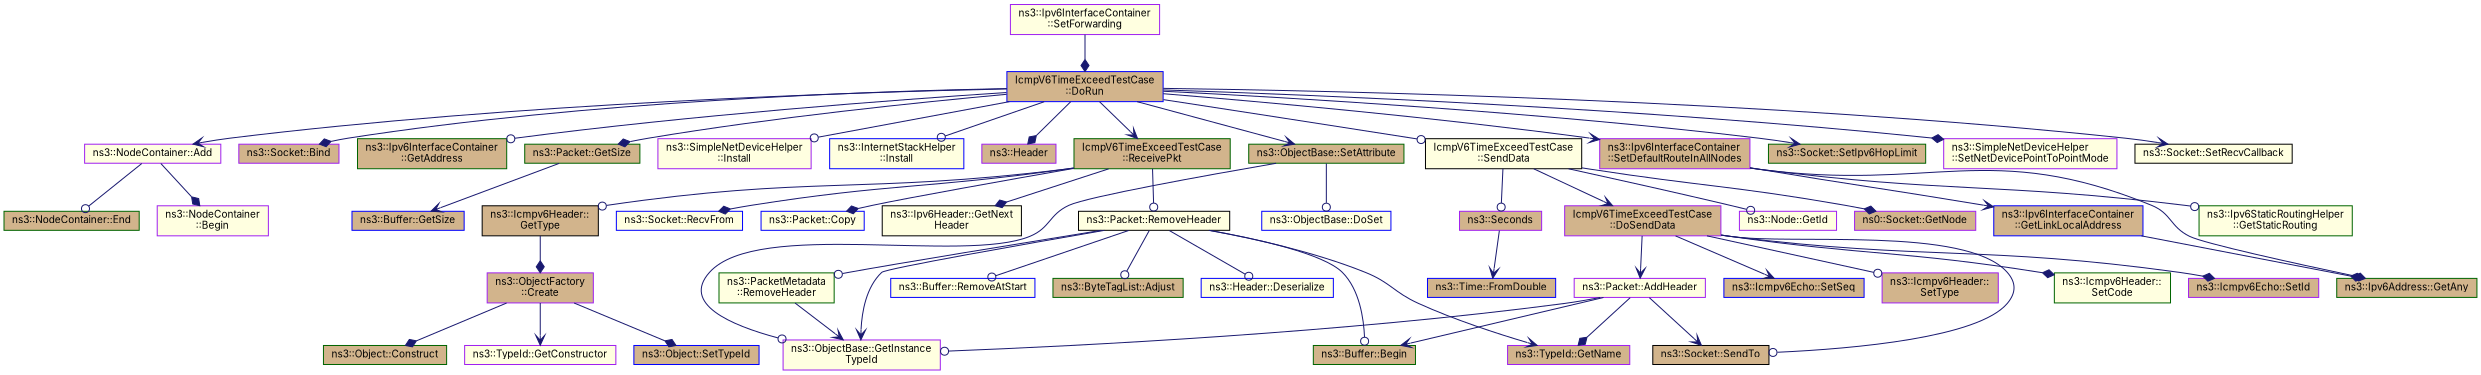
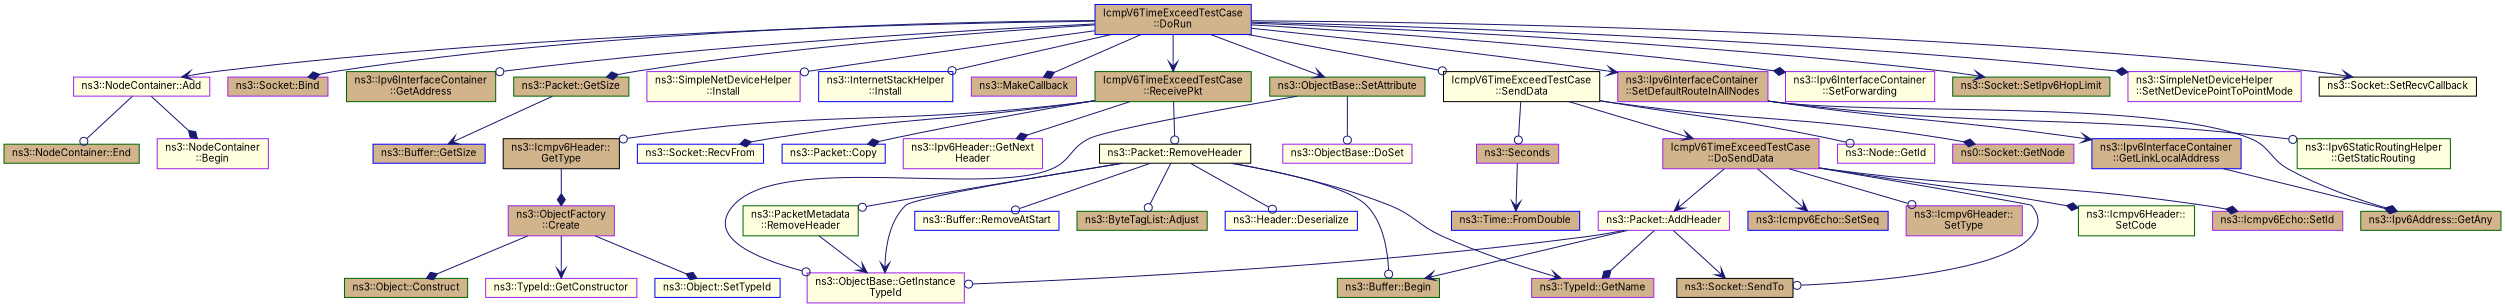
edge "ns3::Ipv6InterfaceContainer ::SetForwarding" -> "IcmpV6TimeExceedTestCase ::DoRun": reversed
node "ns3::Header": label "ns3::Header" -> "ns3::MakeCallback"
node "ns3::Ipv6Header::GetNext Header": color black -> purple
node "ns3::ObjectBase::DoSet": color blue -> purple
node "ns3::Object::SetTypeId": fillcolor tan -> lightyellow
